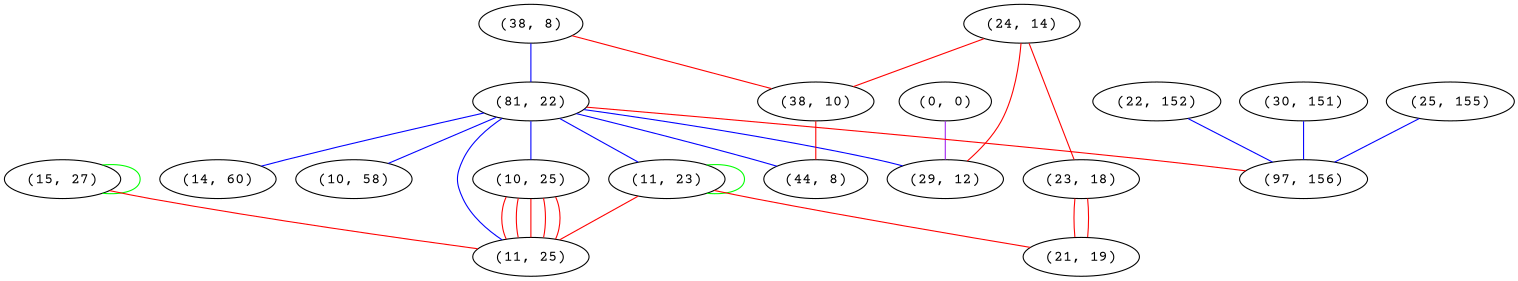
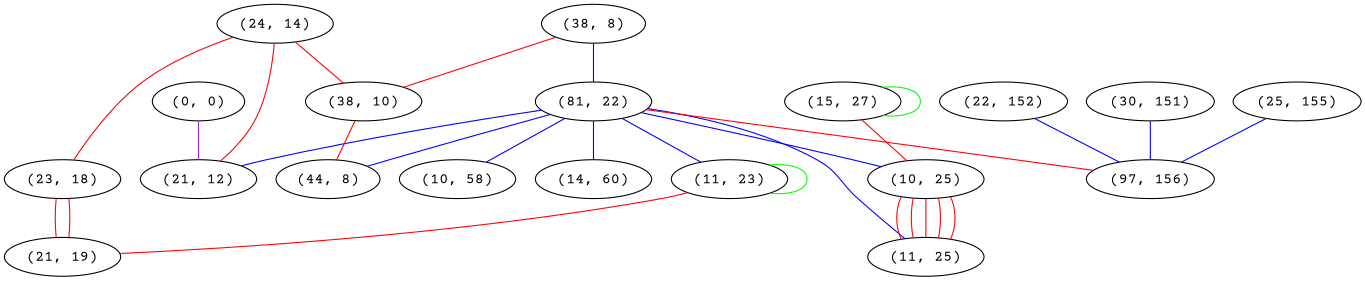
node "(29, 12)": label "(29, 12)" -> "(21, 12)"
edge "(11, 23)" -- "(11, 25)": removed
edge "(15, 27)" -- "(11, 25)": now "(15, 27)" -- "(10, 25)"
